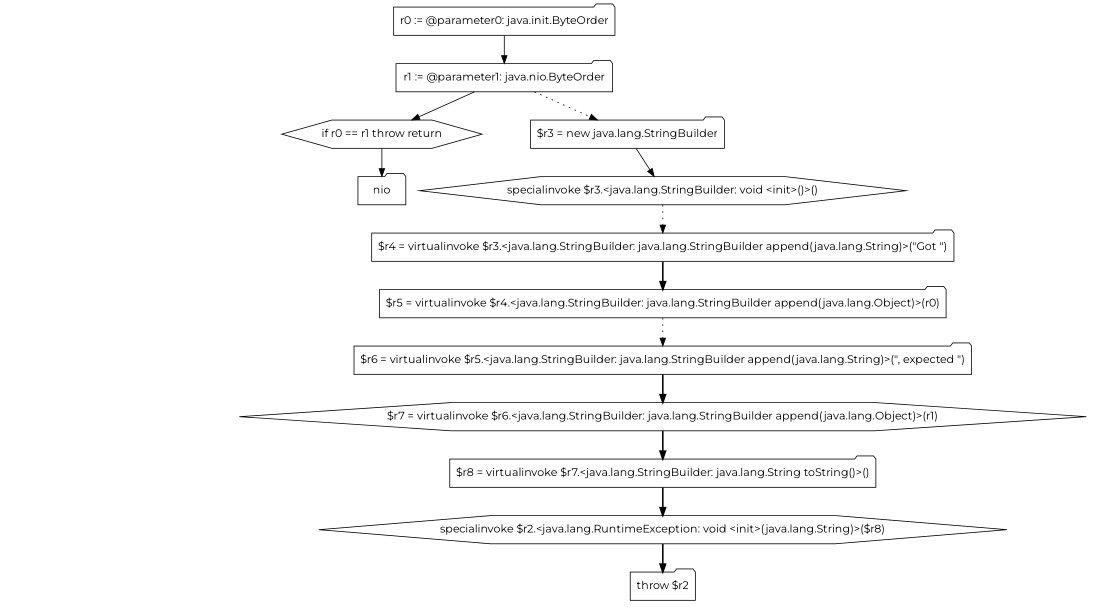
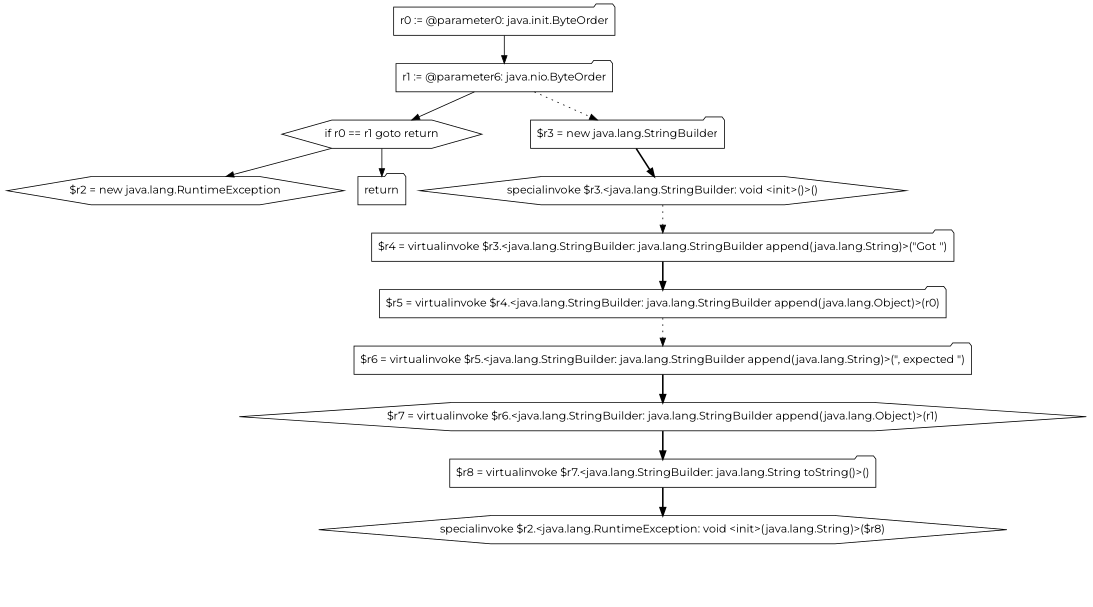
node "r1 := @parameter1: java.nio.ByteOrder": label "r1 := @parameter1: java.nio.ByteOrder" -> "r1 := @parameter6: java.nio.ByteOrder"
node "if r0 == r1 throw return": label "if r0 == r1 throw return" -> "if r0 == r1 goto return"
edge "$r3 = new java.lang.StringBuilder" -> "specialinvoke $r3.<java.lang.StringBuilder: void <init>()>()": style solid -> bold
node "$r2 = new java.lang.RuntimeException": added
node "nio": label "nio" -> "return"
node "throw $r2": removed
